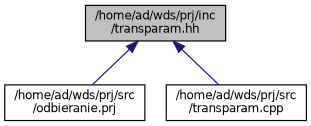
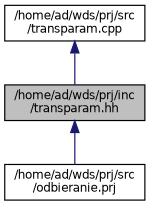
edge "/home/ad/wds/prj/src /transparam.cpp" -> "/home/ad/wds/prj/inc /transparam.hh": reversed
